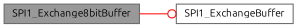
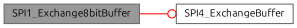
node "SPI1_ExchangeBuffer": label "SPI1_ExchangeBuffer" -> "SPI4_ExchangeBuffer"
